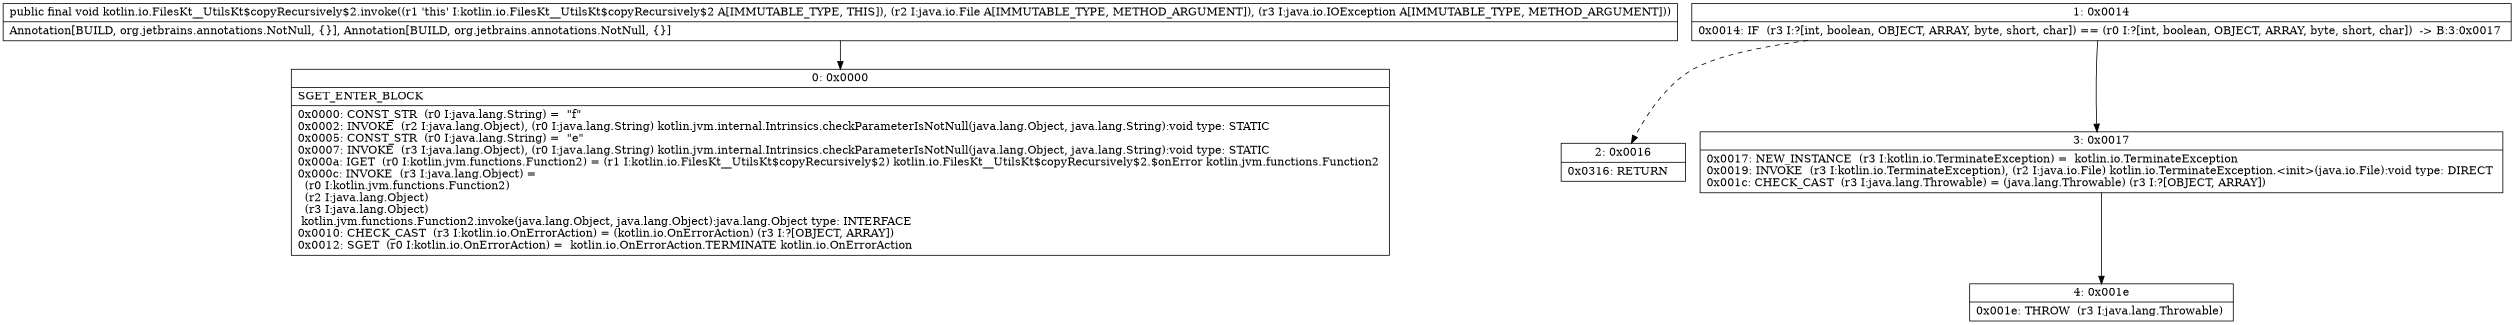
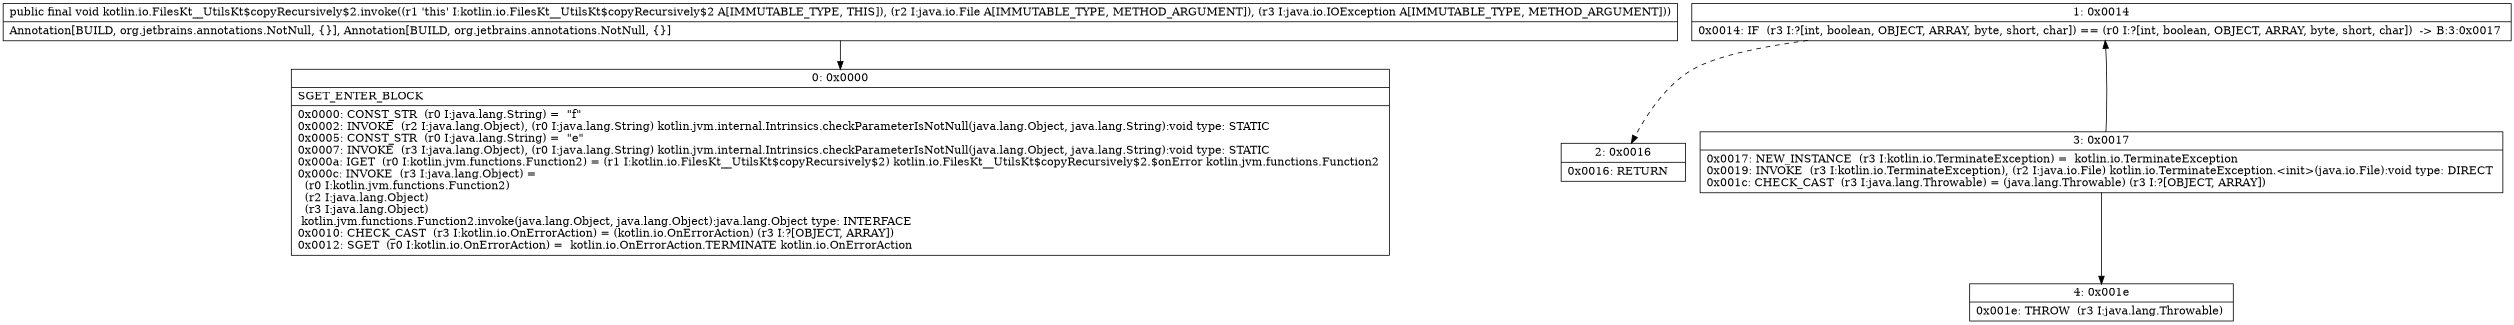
edge "1: 0x0014" -> "3: 0x0017": reversed
node "2: 0x0016": text "0x0316: RETURN" -> "0x0016: RETURN"
